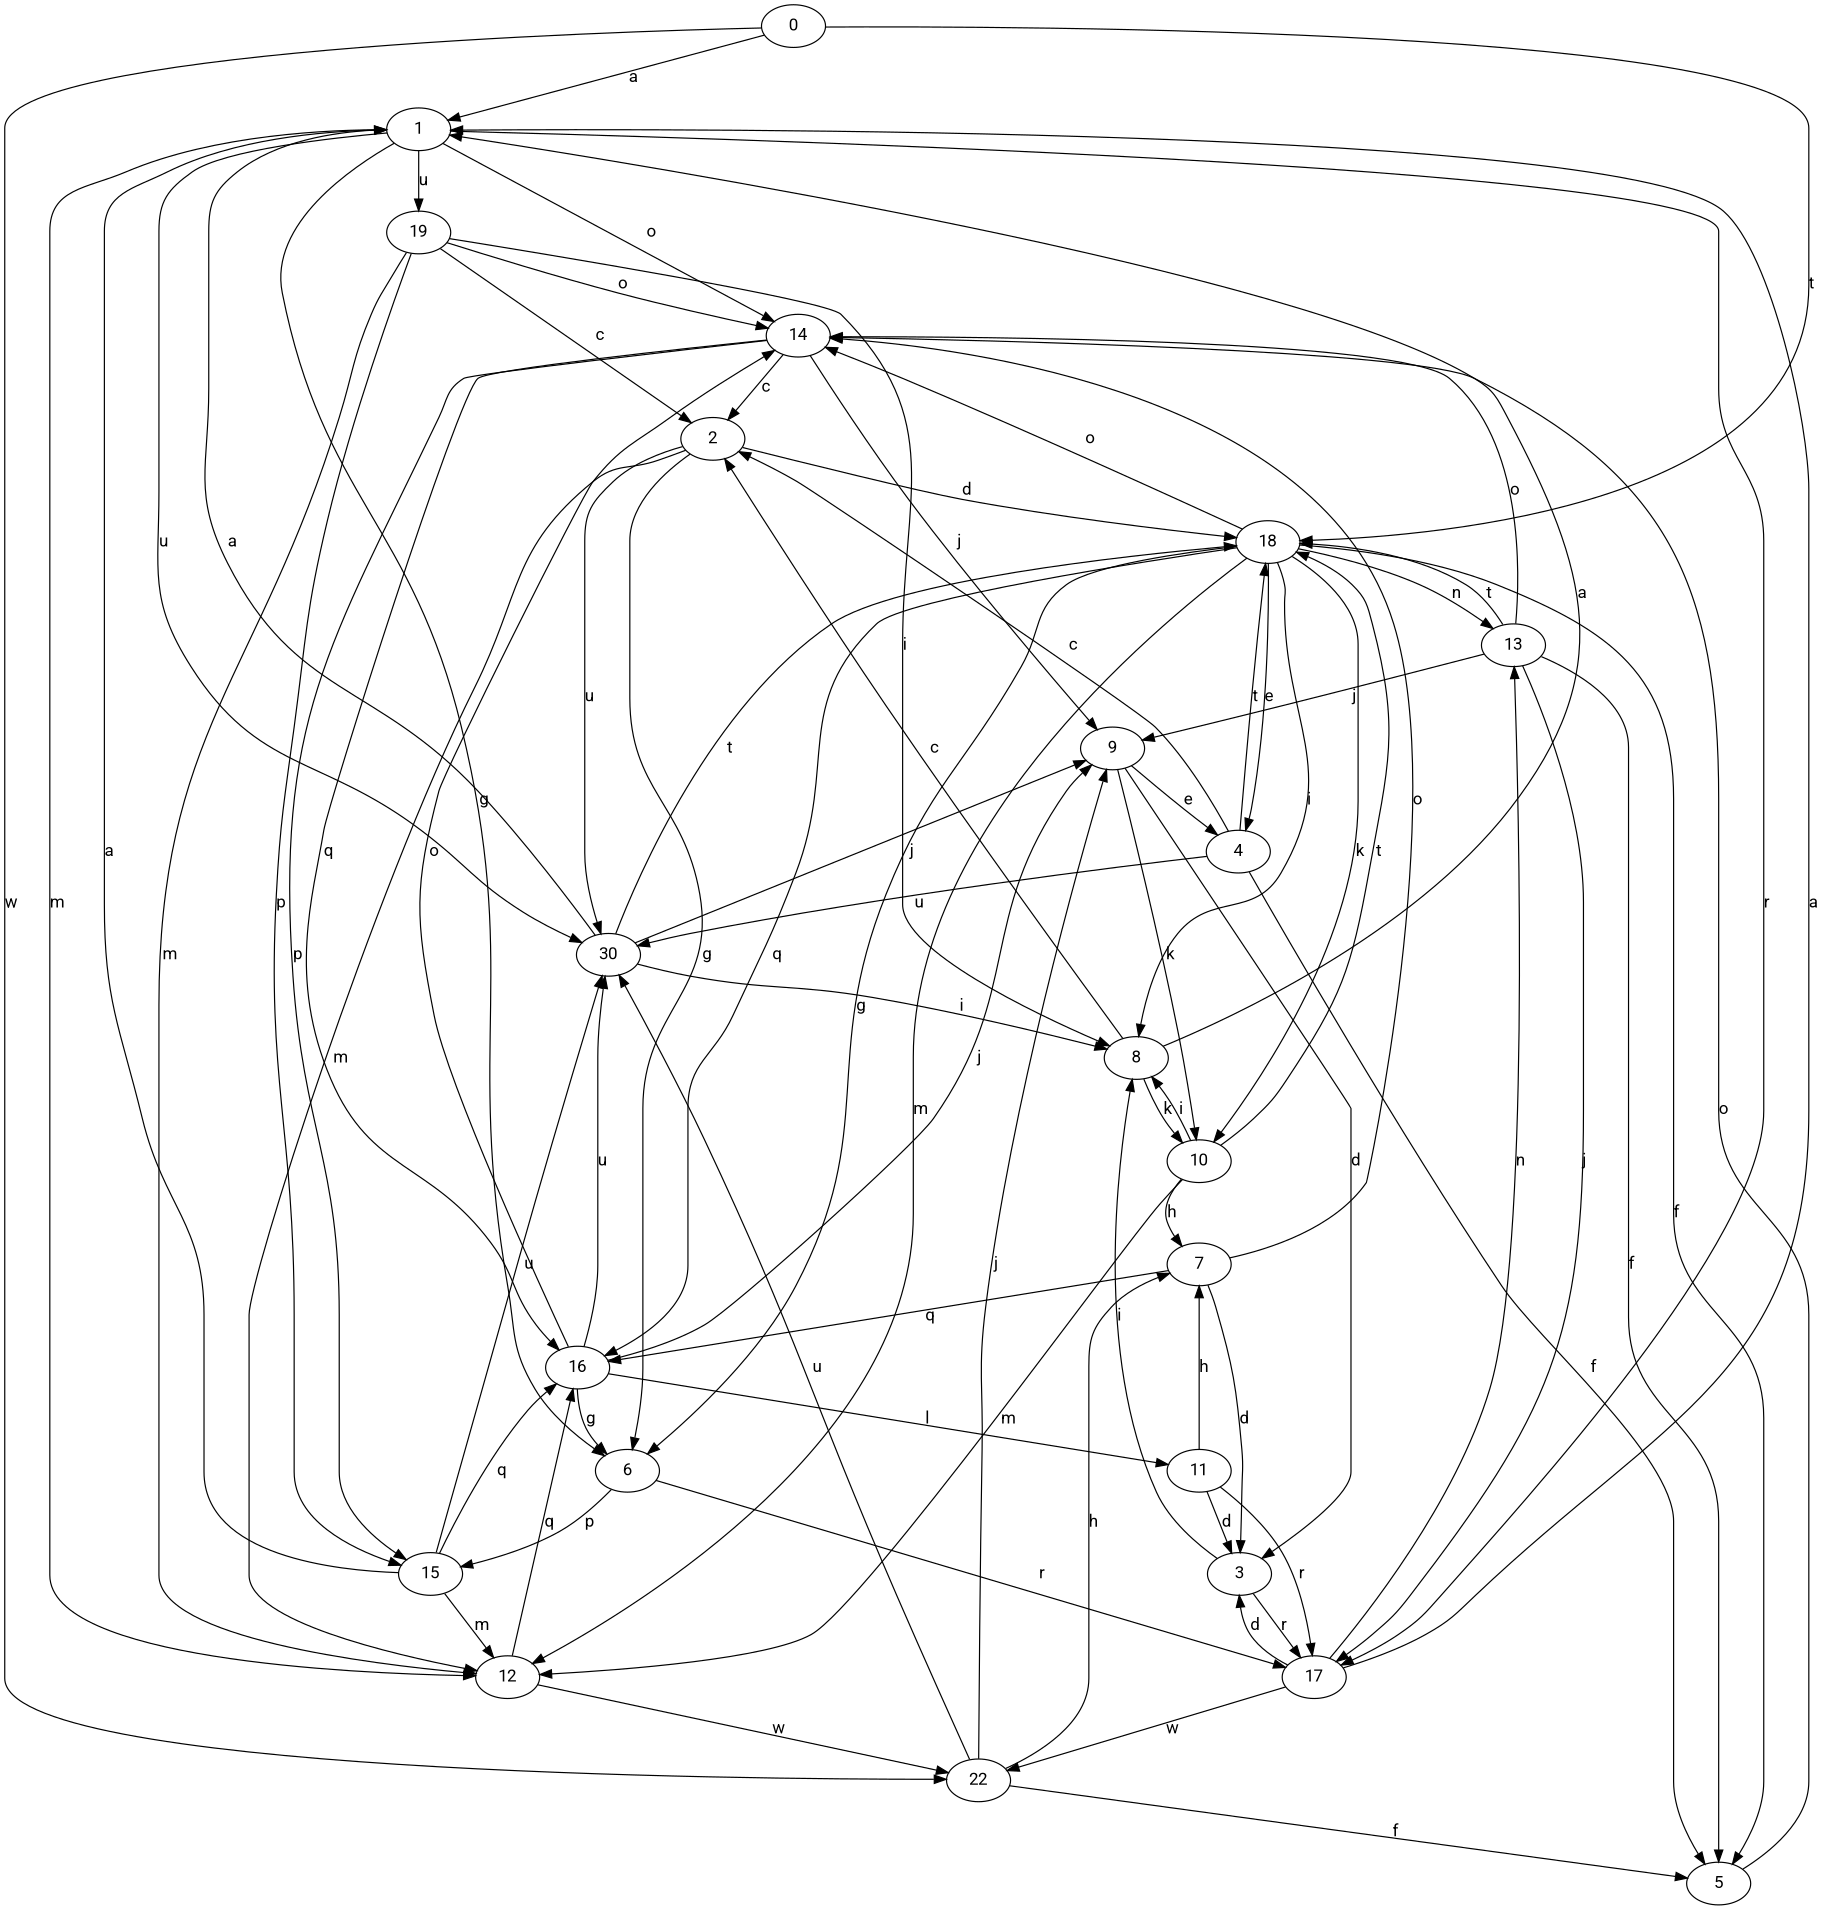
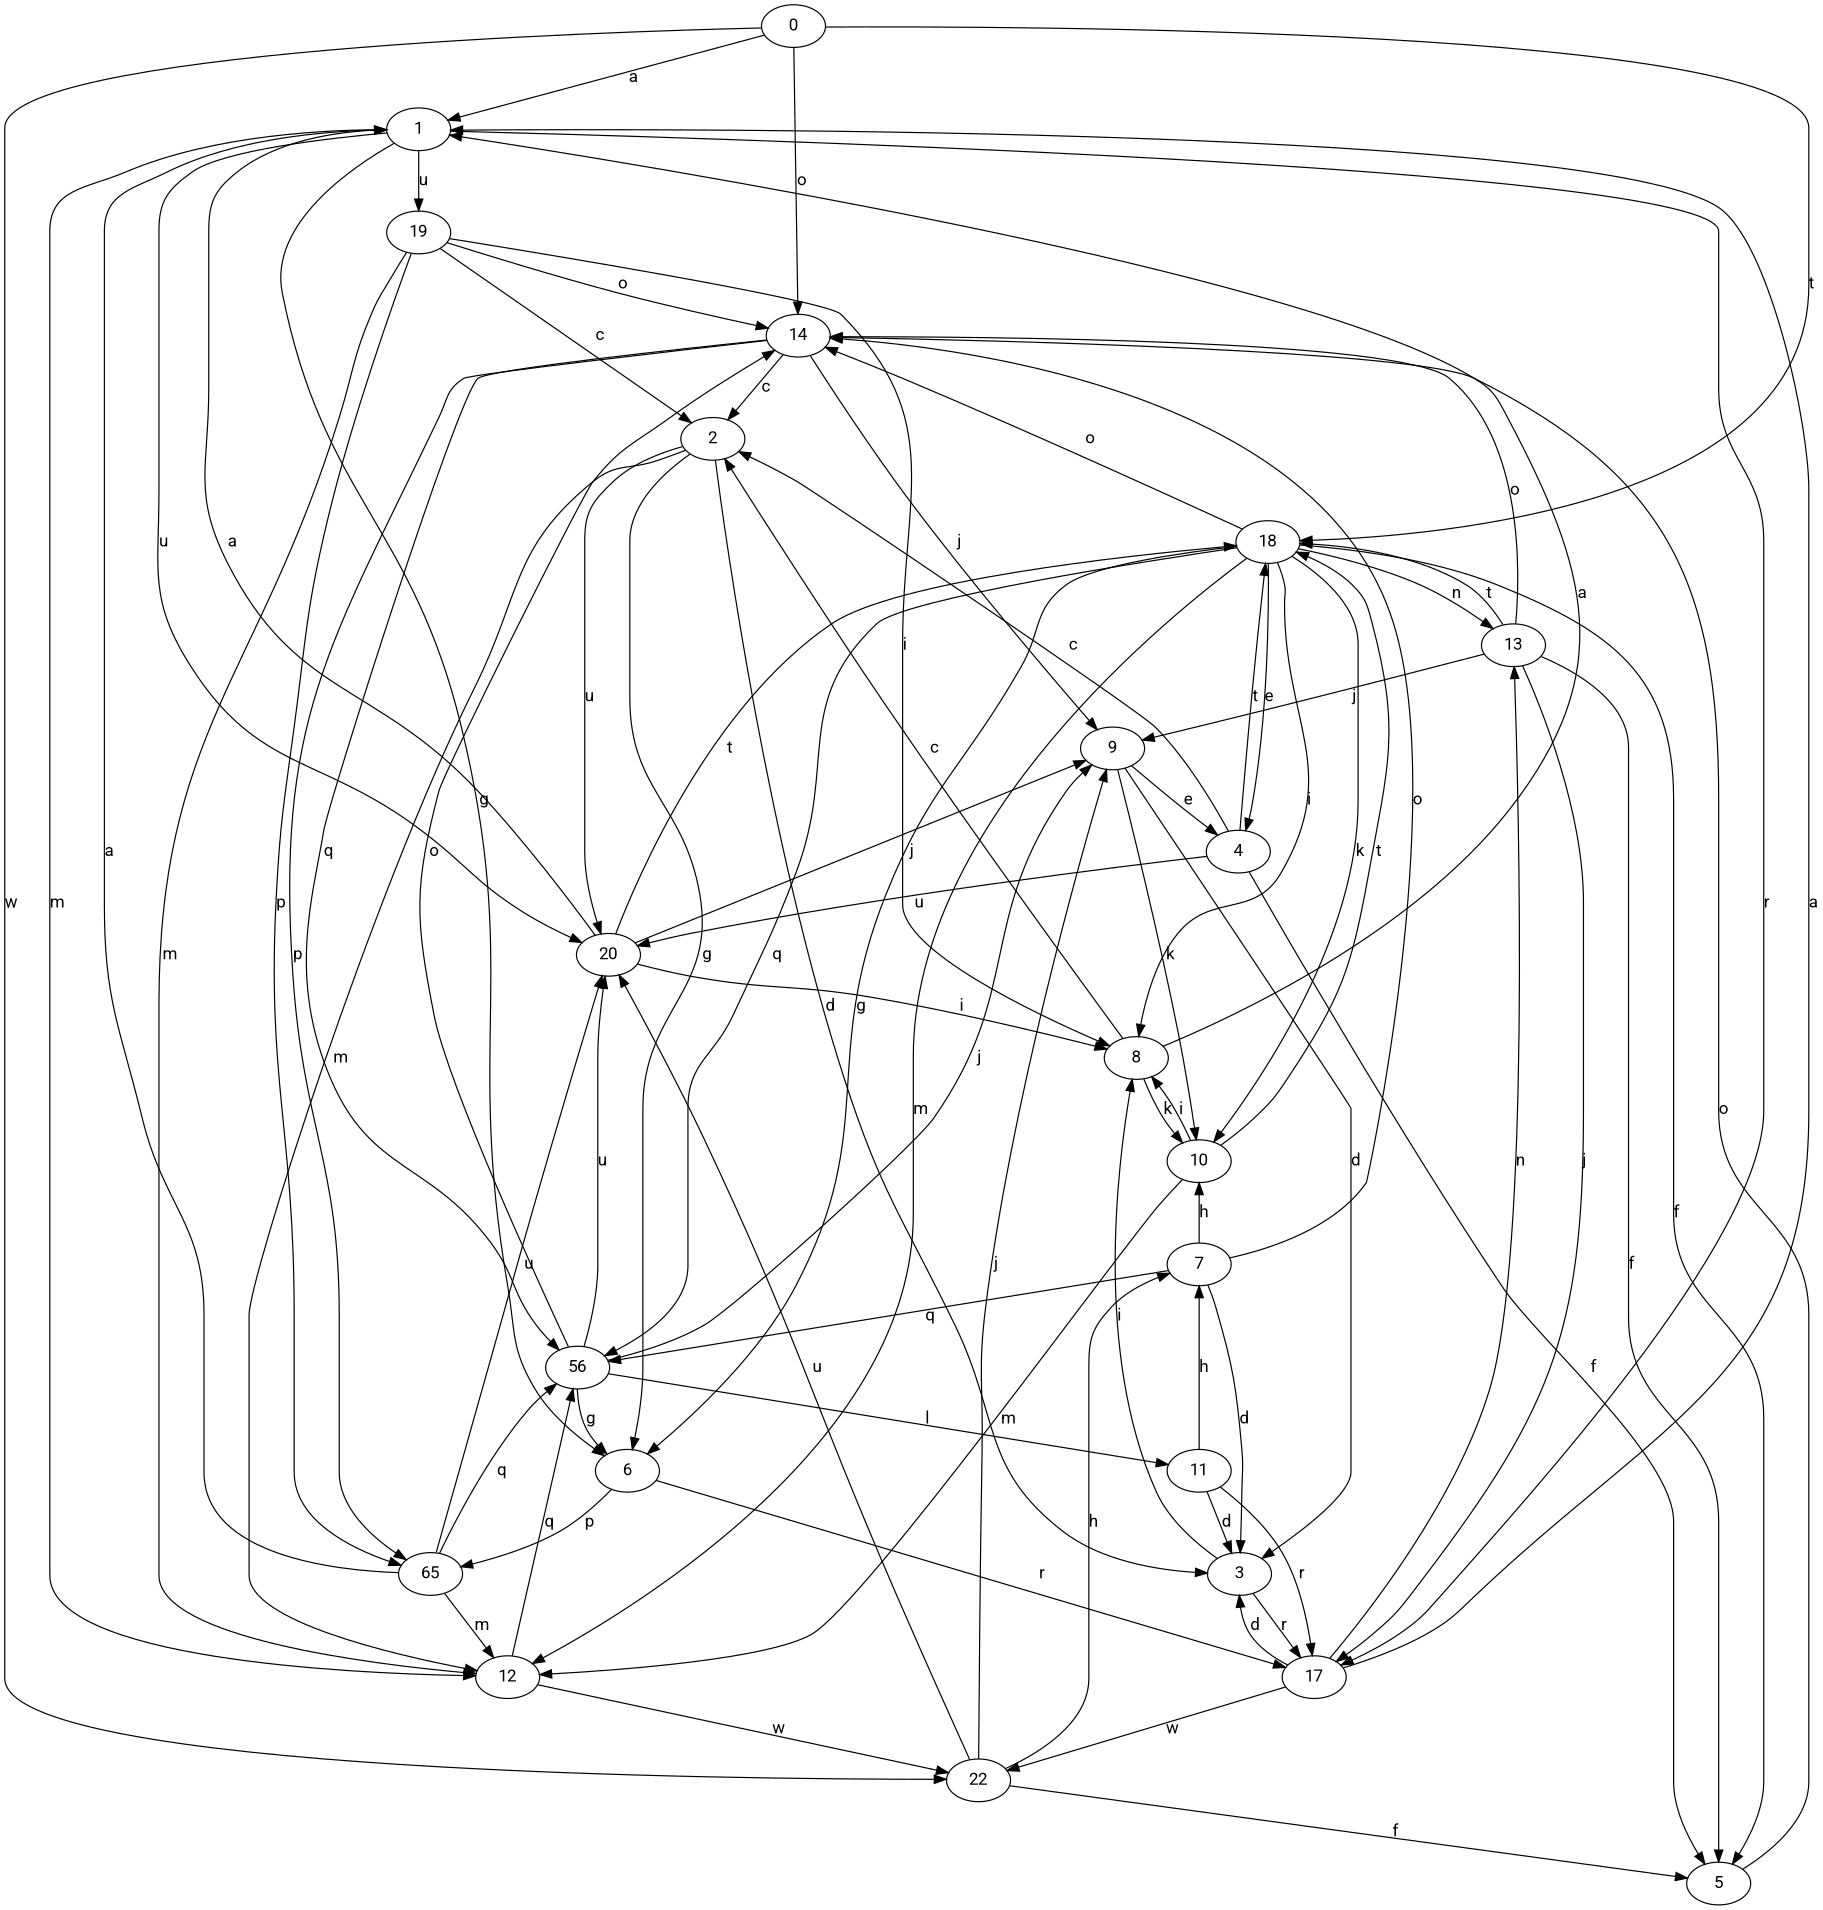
edge "1" -> "14": now "0" -> "14"
edge "2" -> "18": now "2" -> "3"
node "30": label "30" -> "20"
edge "10" -> "7": reversed
node "16": label "16" -> "56"
node "15": label "15" -> "65"
